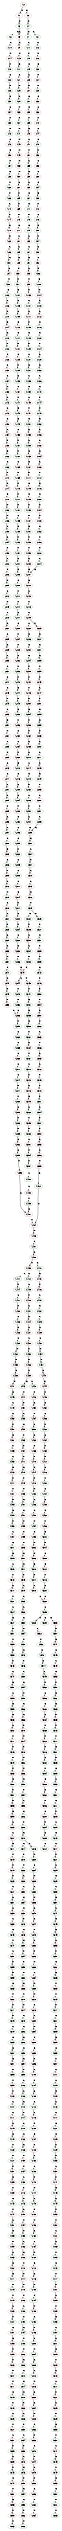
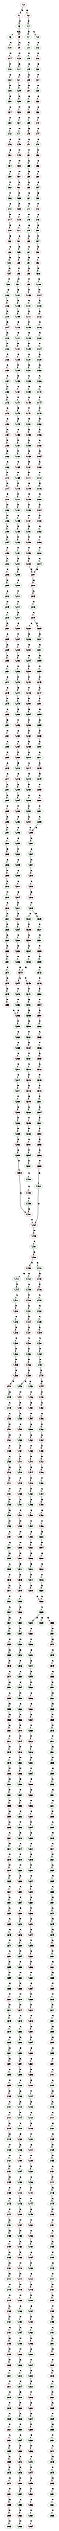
edge "S610" -> "S616": now "S612" -> "S616"
